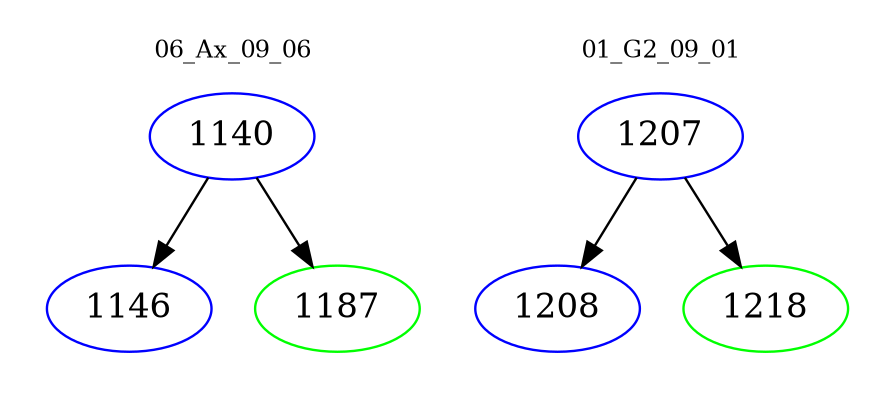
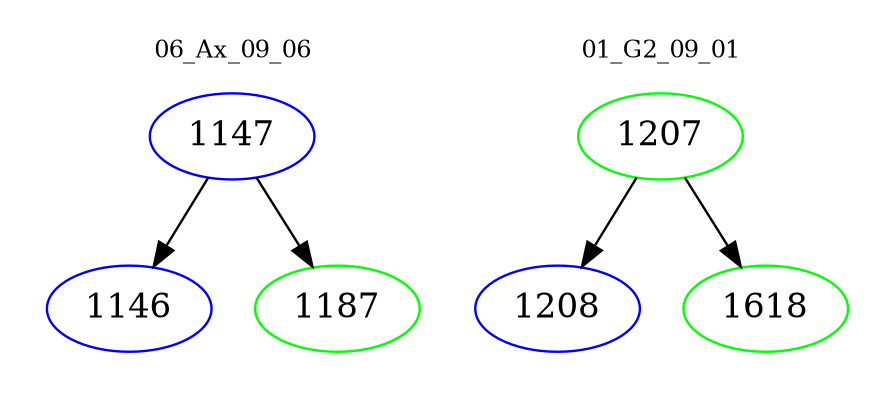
node "1140": label "1140" -> "1147"
node "1207": color blue -> green
node "1218": label "1218" -> "1618"
